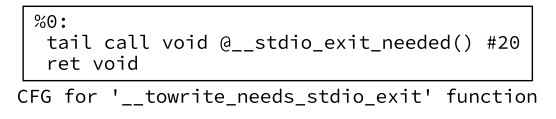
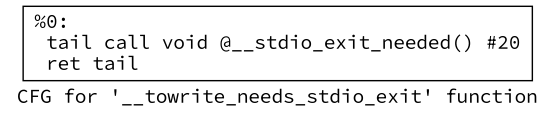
node "%0:": text "ret void" -> "ret tail"
